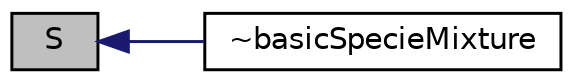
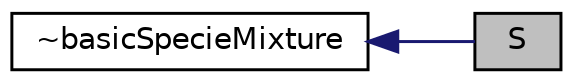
edge "~basicSpecieMixture" -> "S": reversed
